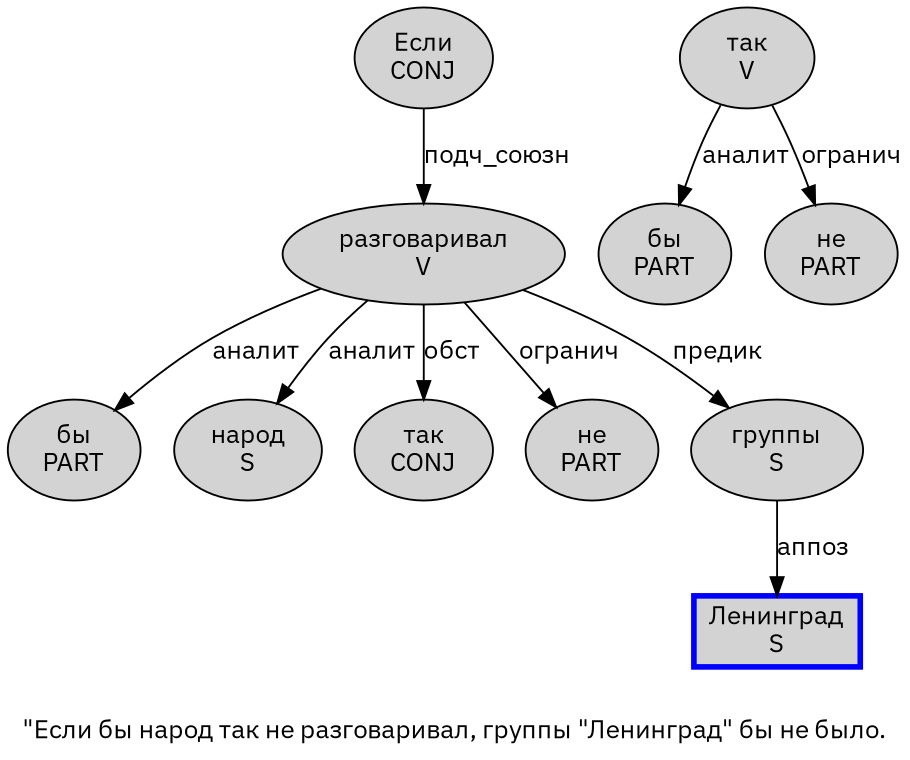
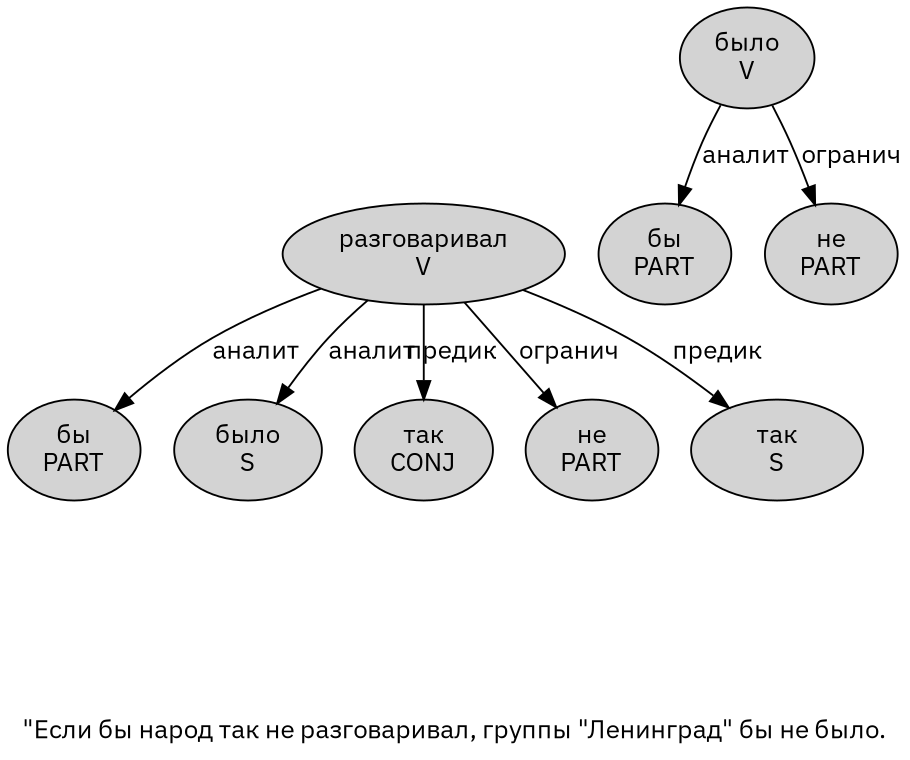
node "Если CONJ": removed
node "так V": label "так V" -> "было V"
edge "разговаривал V" -> "так CONJ": label "обст" -> "предик"
node "народ S": label "народ S" -> "было S"
node "группы S": label "группы S" -> "так S"
node "Ленинград S": removed
